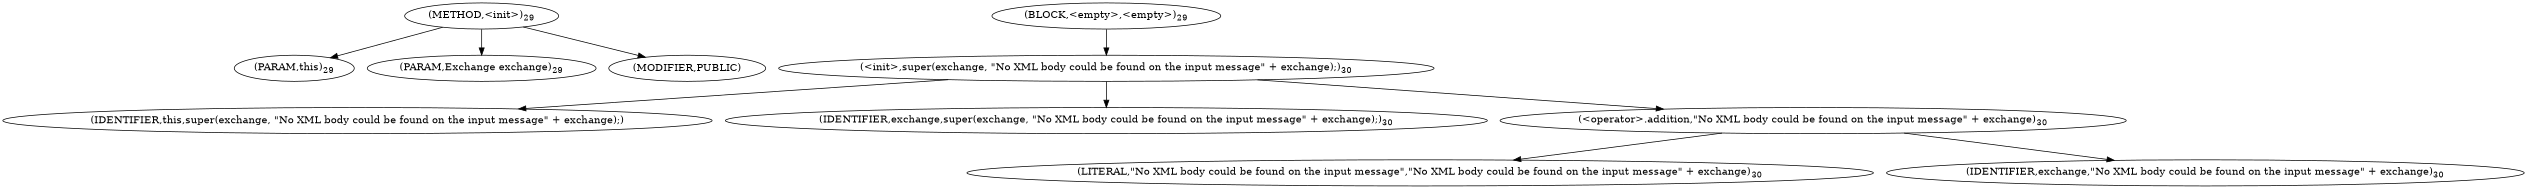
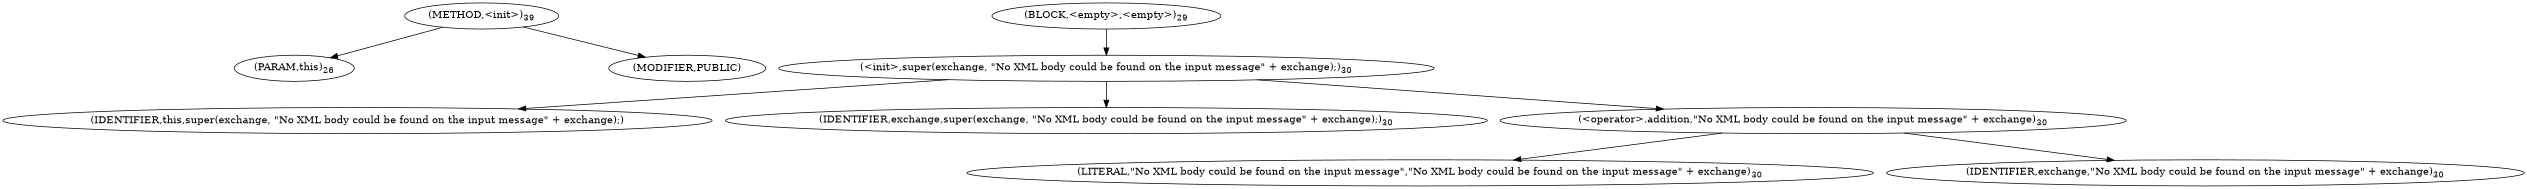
node "(METHOD,<init>)": text "29" -> "39"
node "(PARAM,this)": text "29" -> "26"
node "(PARAM,Exchange exchange)": removed
